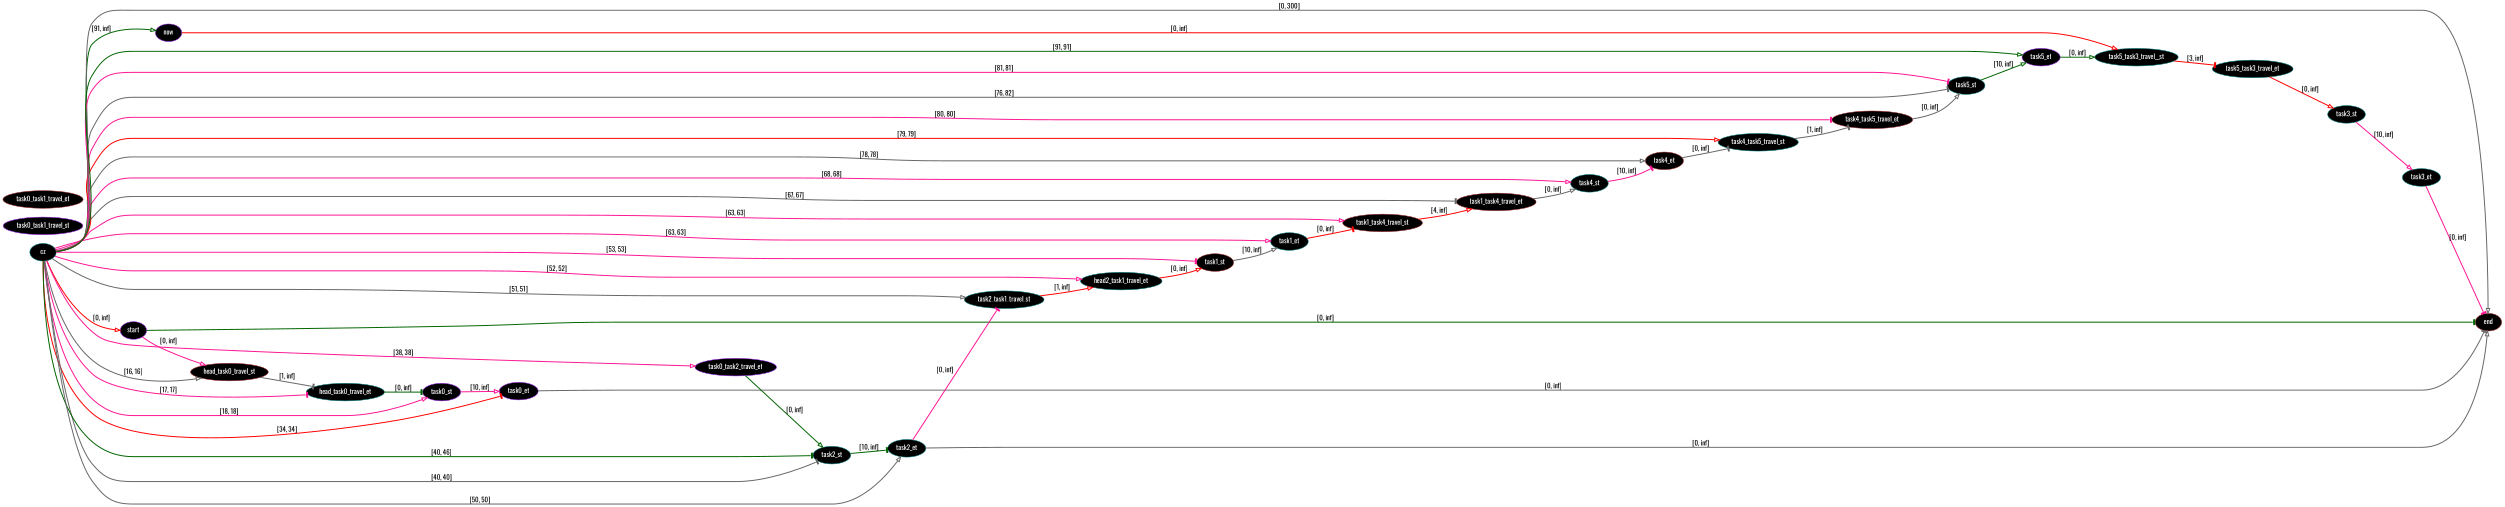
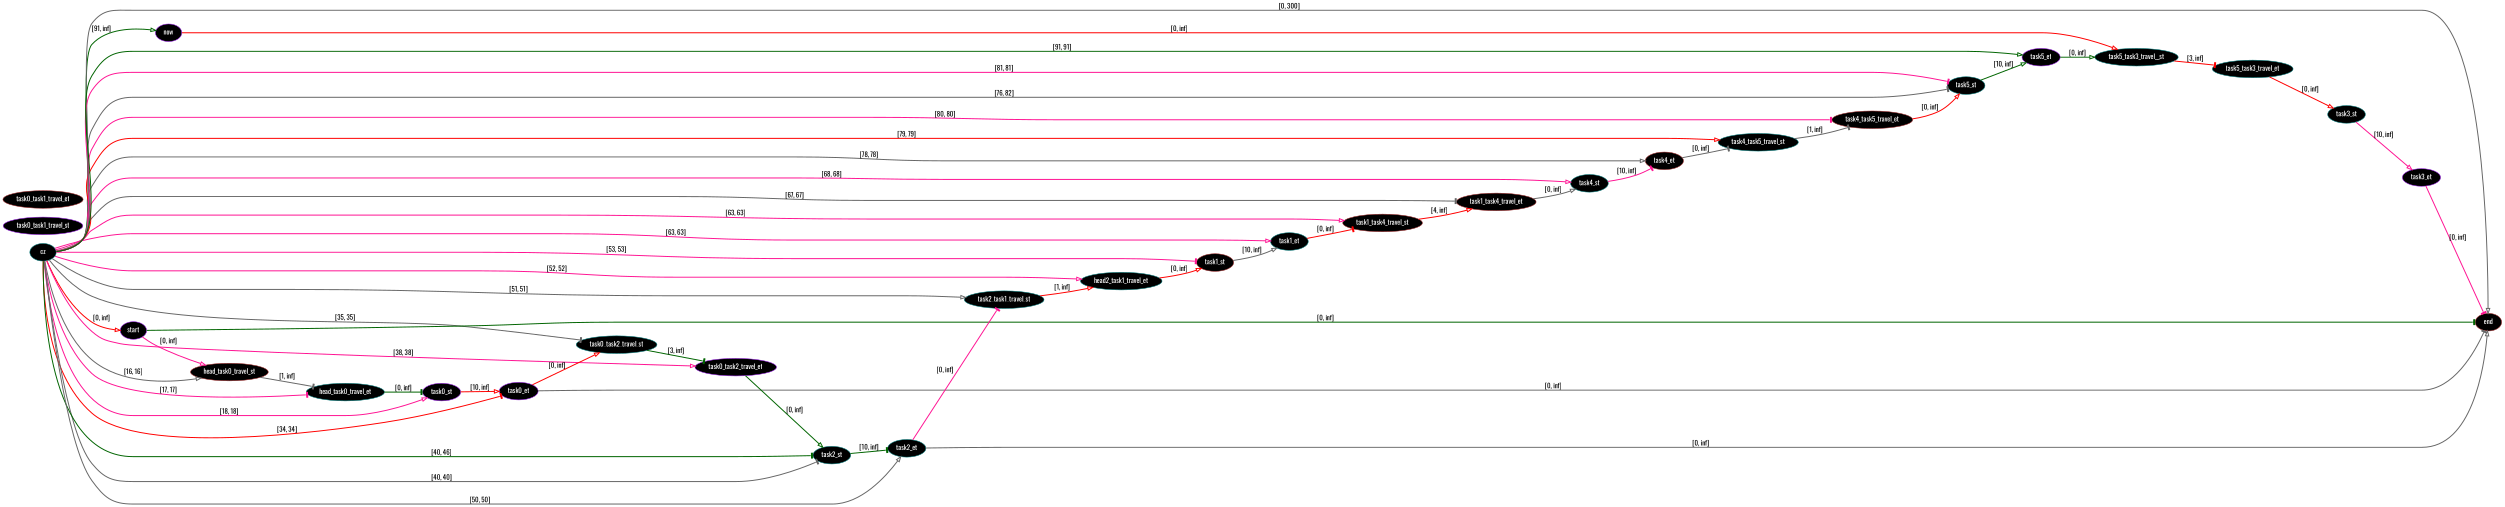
edge "task4_task5_travel_et" -> "task5_st": color gray40 -> red
node "task3_et": color teal -> purple
node "task0_task2_travel_st": added
edge "task0_st" -> "task0_et": color deeppink -> red
